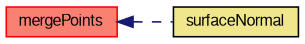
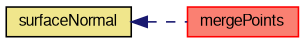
edge "surfaceNormal" -> "mergePoints": reversed
